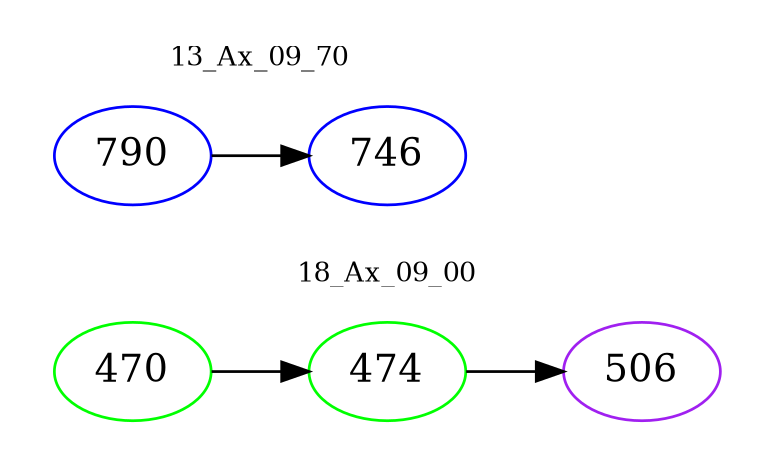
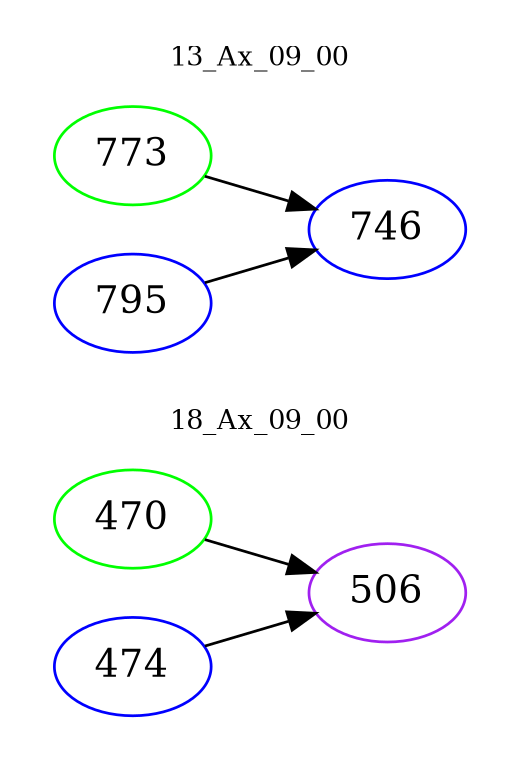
cluster "13_Ax_09_70": label "13_Ax_09_70" -> "13_Ax_09_00"
node "773": added
node "790": label "790" -> "795"
edge "470" -> "474": now "470" -> "506"
node "474": color green -> blue
